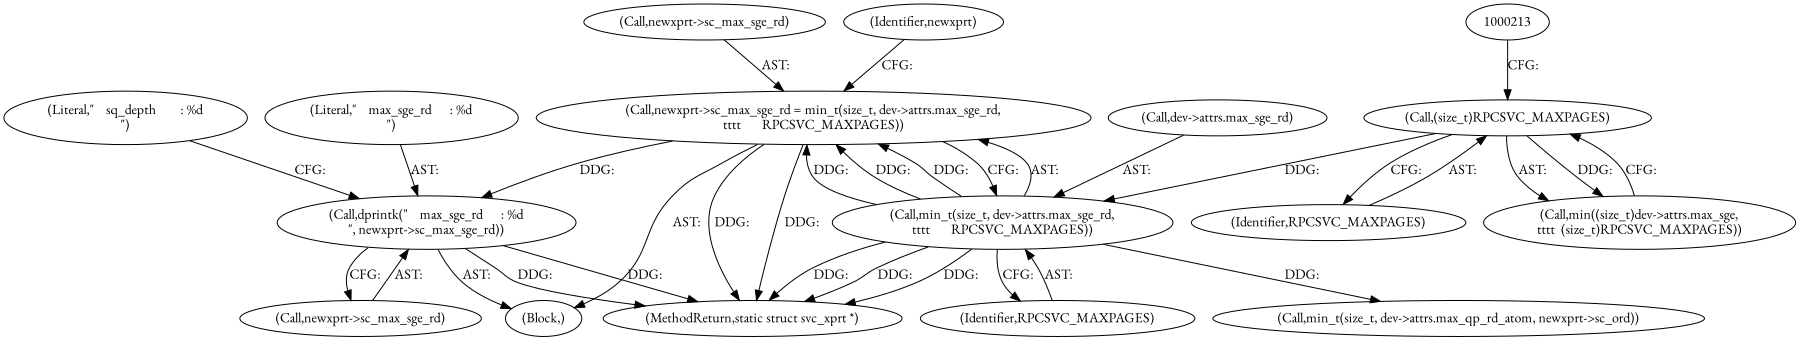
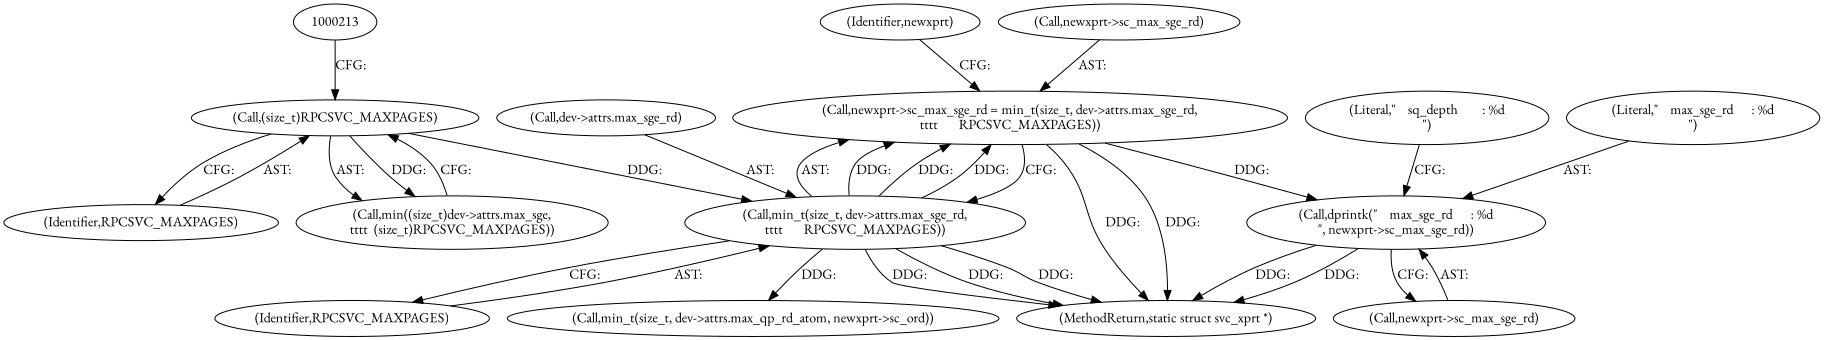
node "(Block,)": removed
